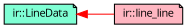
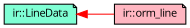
node "ir::line_line": label "ir::line_line" -> "ir::orm_line"
